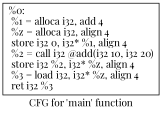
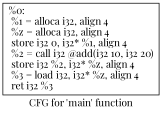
node "%0:": text "%1 = alloca i32, add 4" -> "%1 = alloca i32, align 4"
